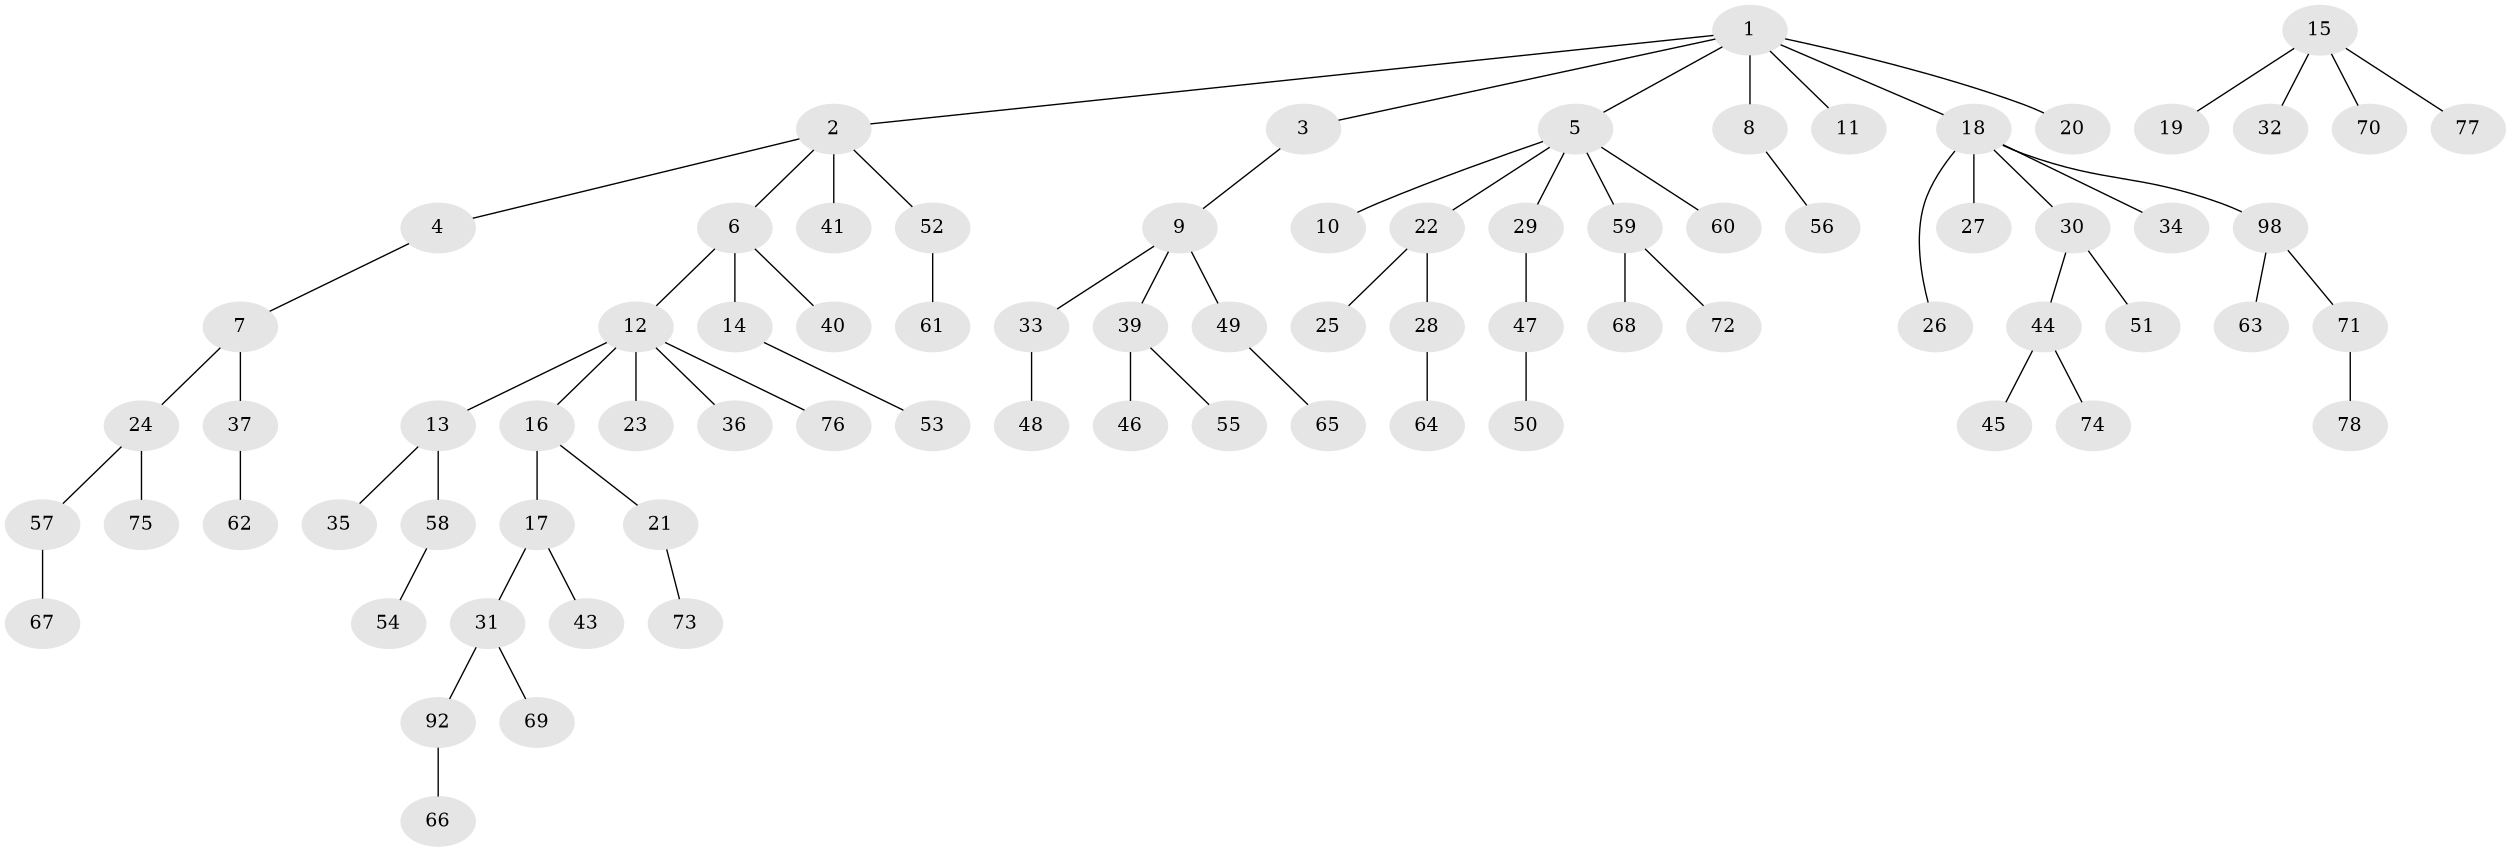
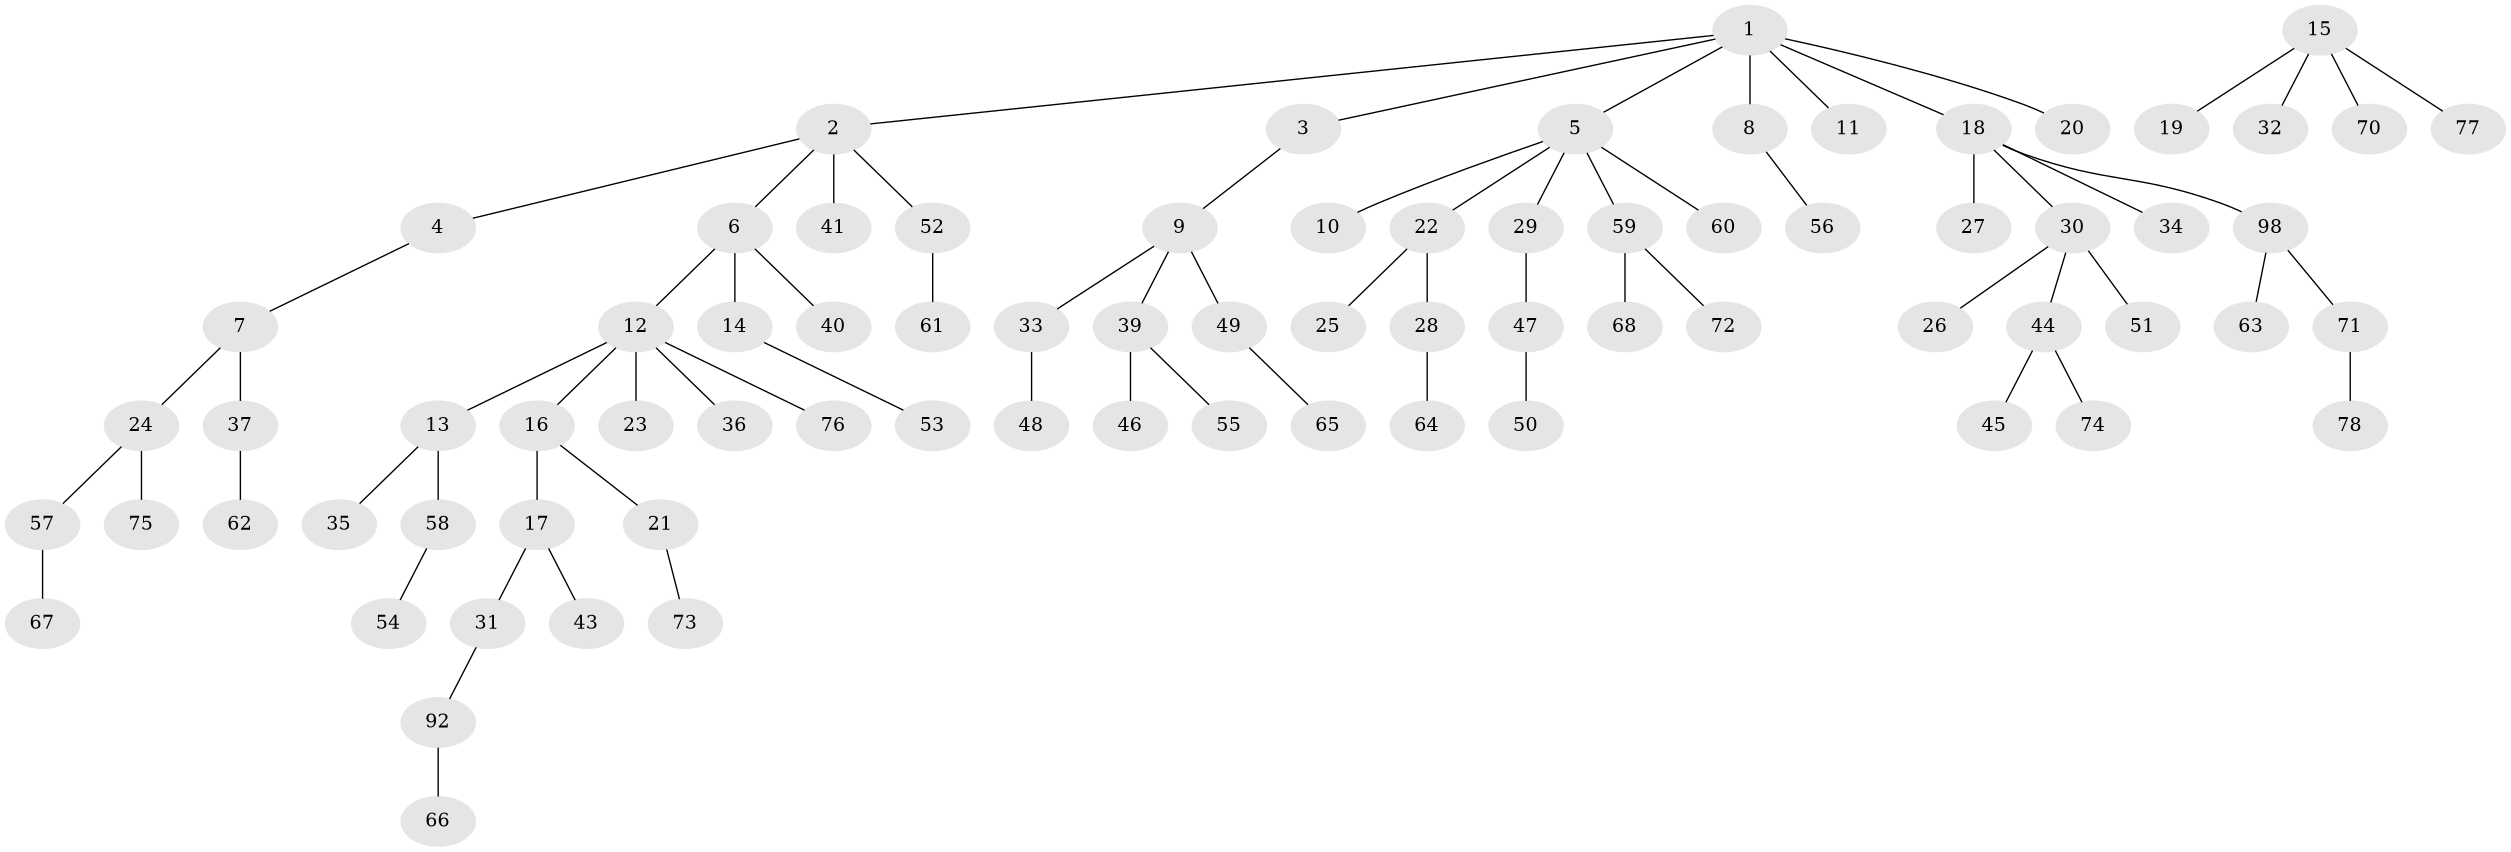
edge "18" -- "26": now "30" -- "26"
node "69": removed
